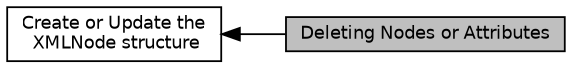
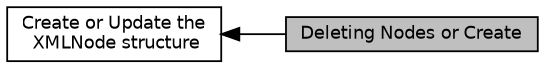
node "Deleting Nodes or Attributes": label "Deleting Nodes or Attributes" -> "Deleting Nodes or Create"
